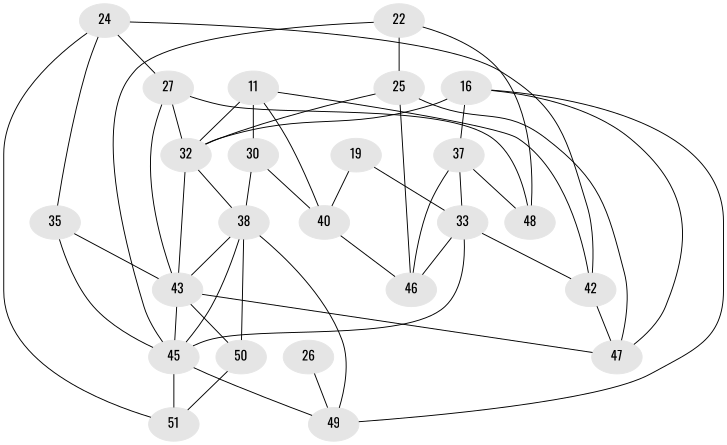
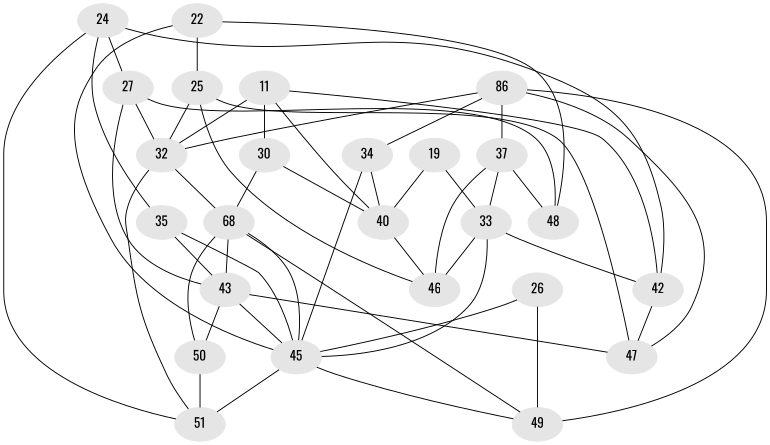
node "16": label "16" -> "86"
node "34": added
edge "32" -- "43": now "32" -- "51"
node "38": label "38" -> "68"
edge "26" -- "45": added
